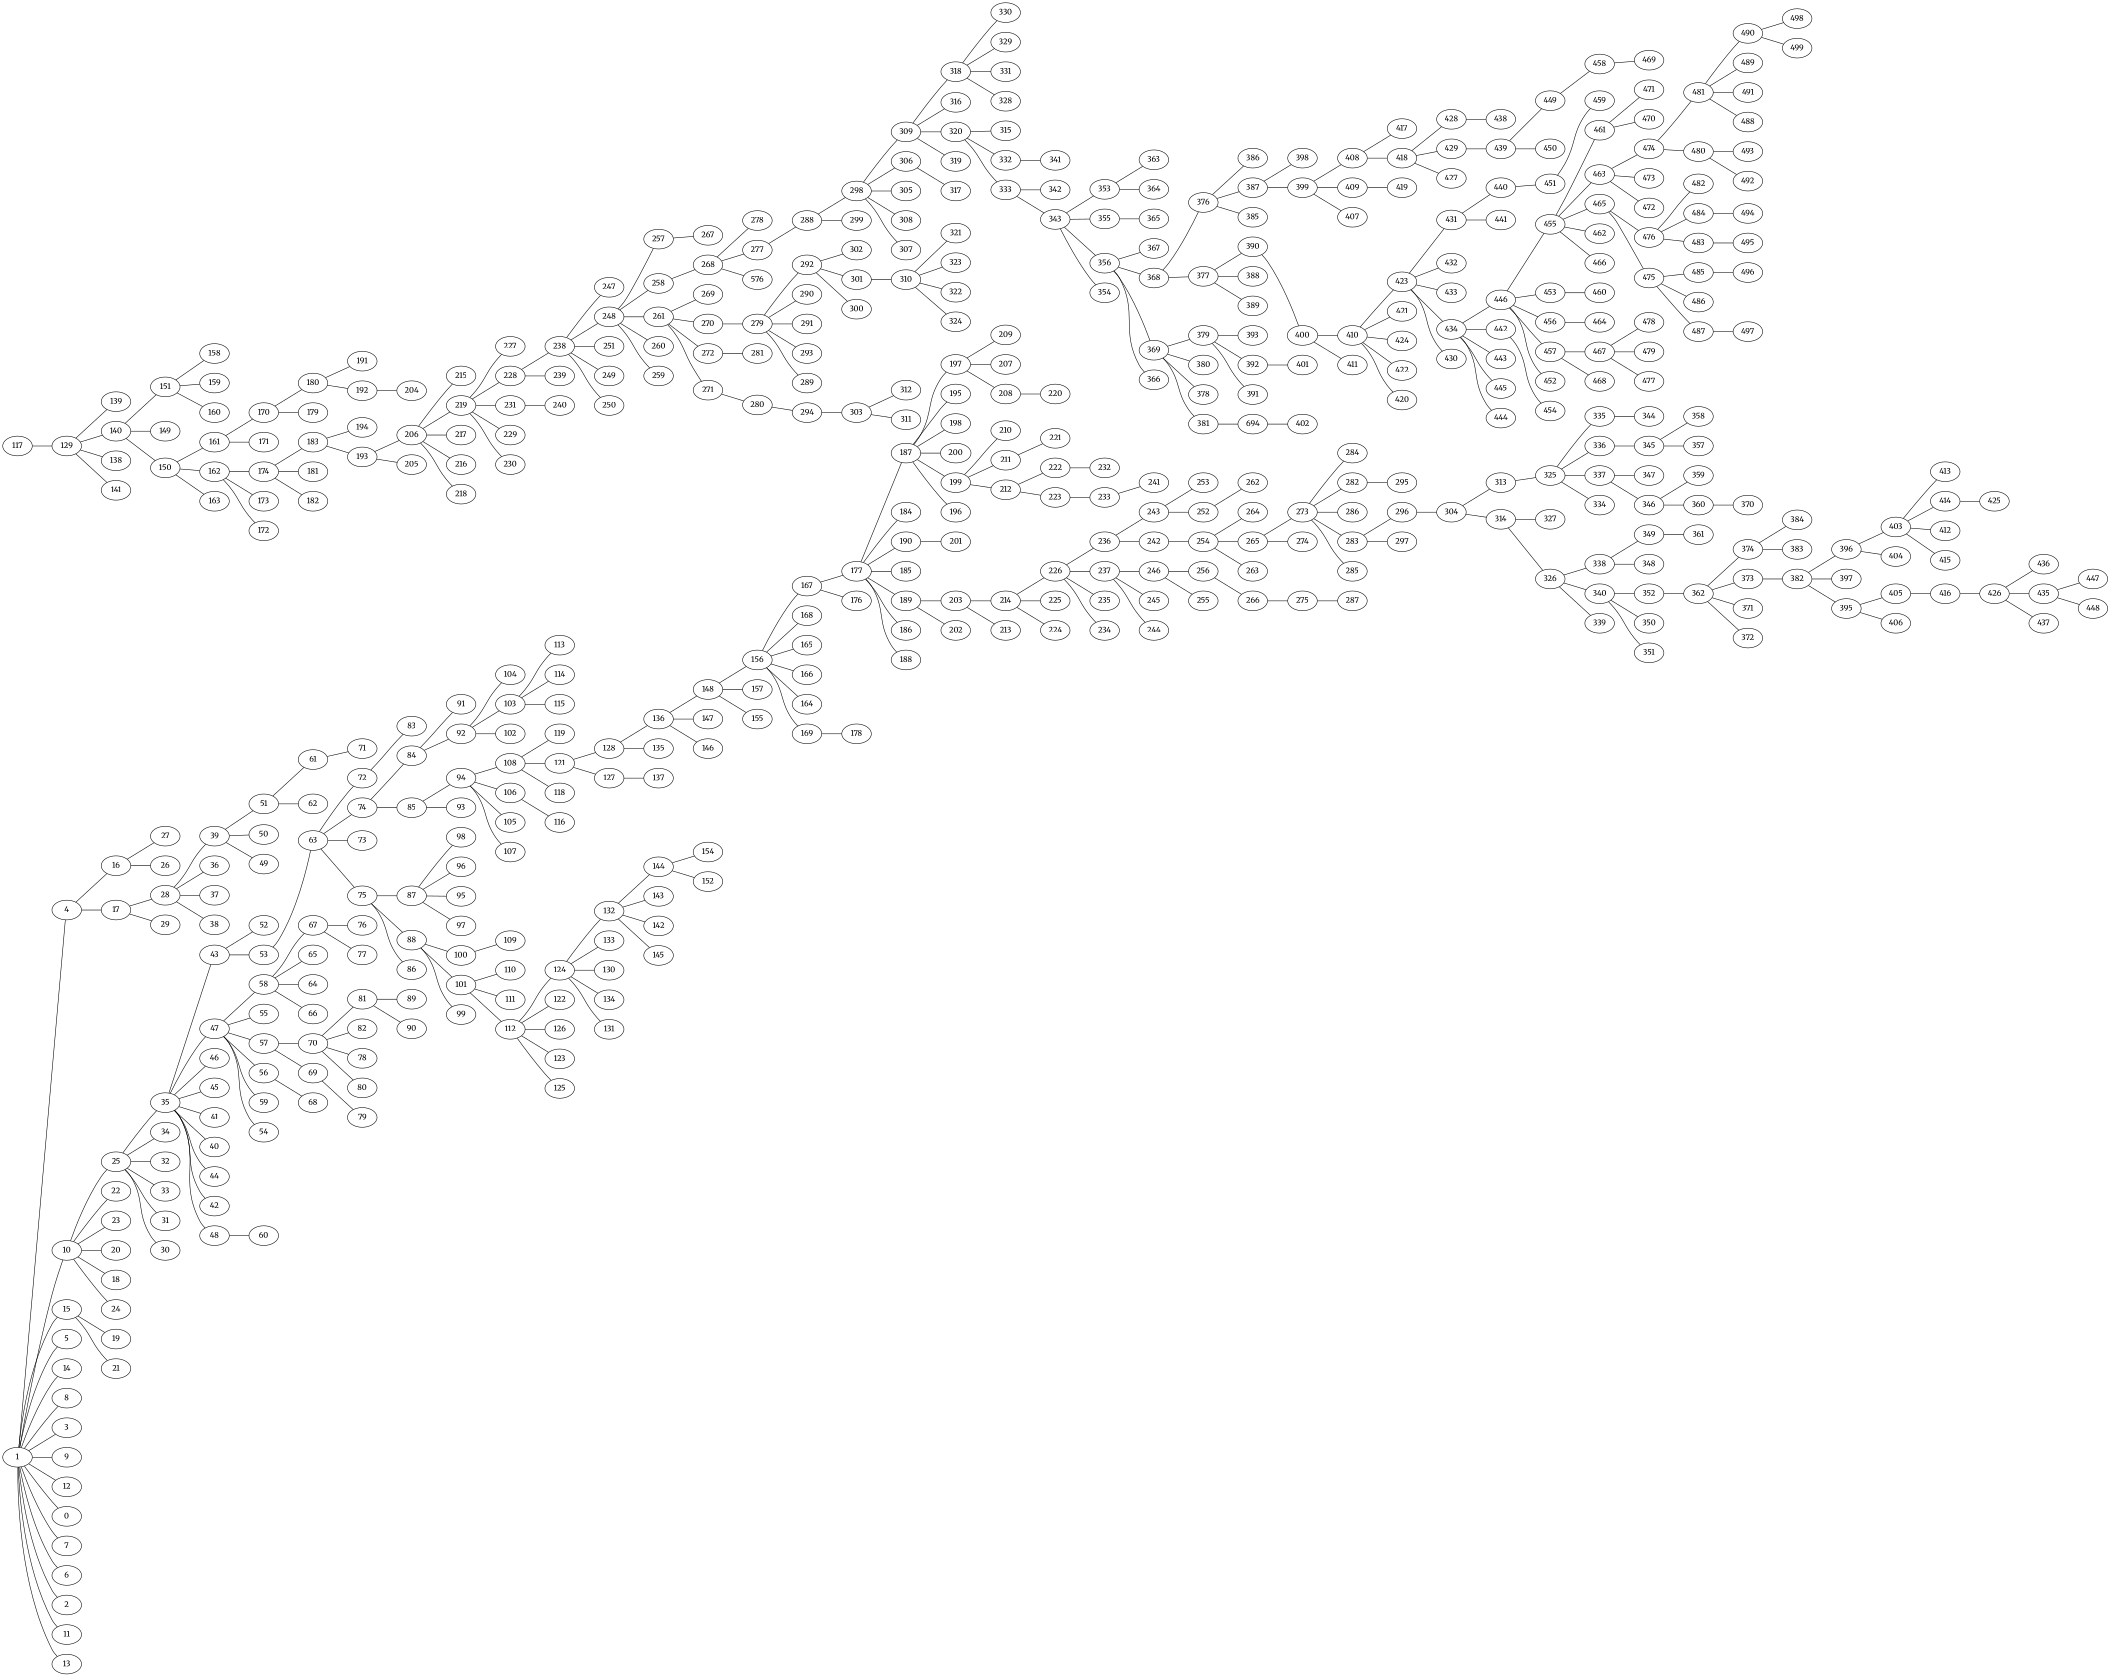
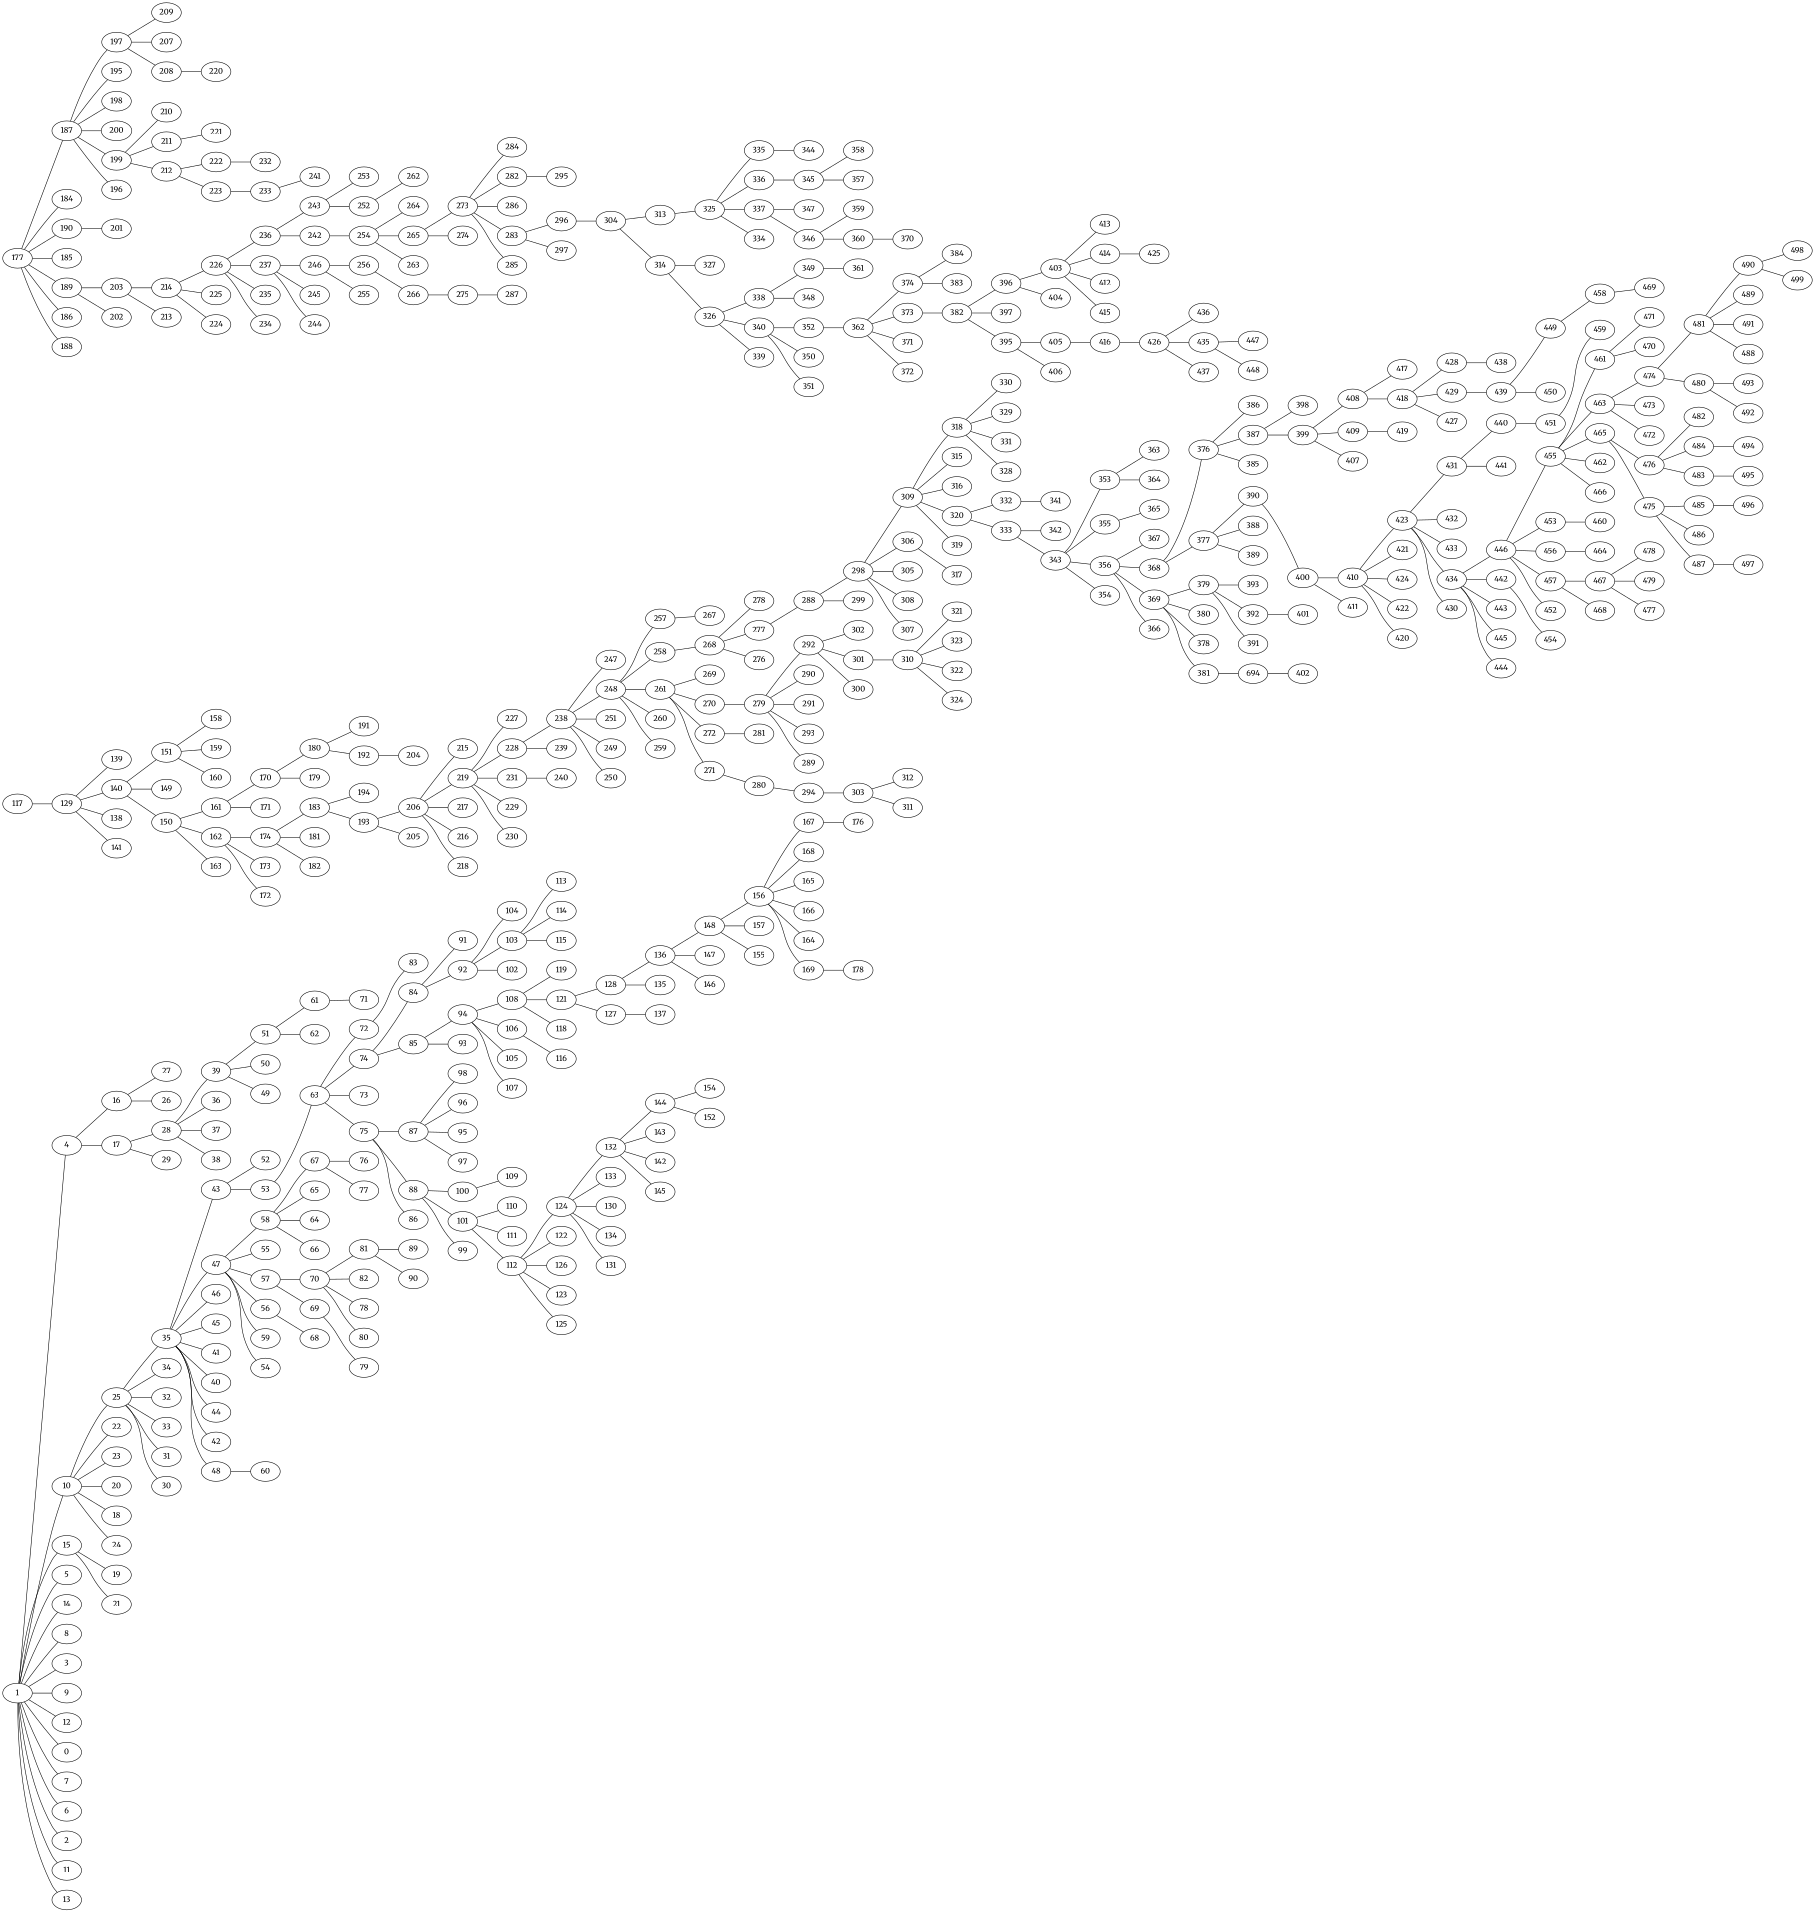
edge "315" -- "320": now "315" -- "309"
node "576": label "576" -> "276"
edge "177" -- "167": removed
